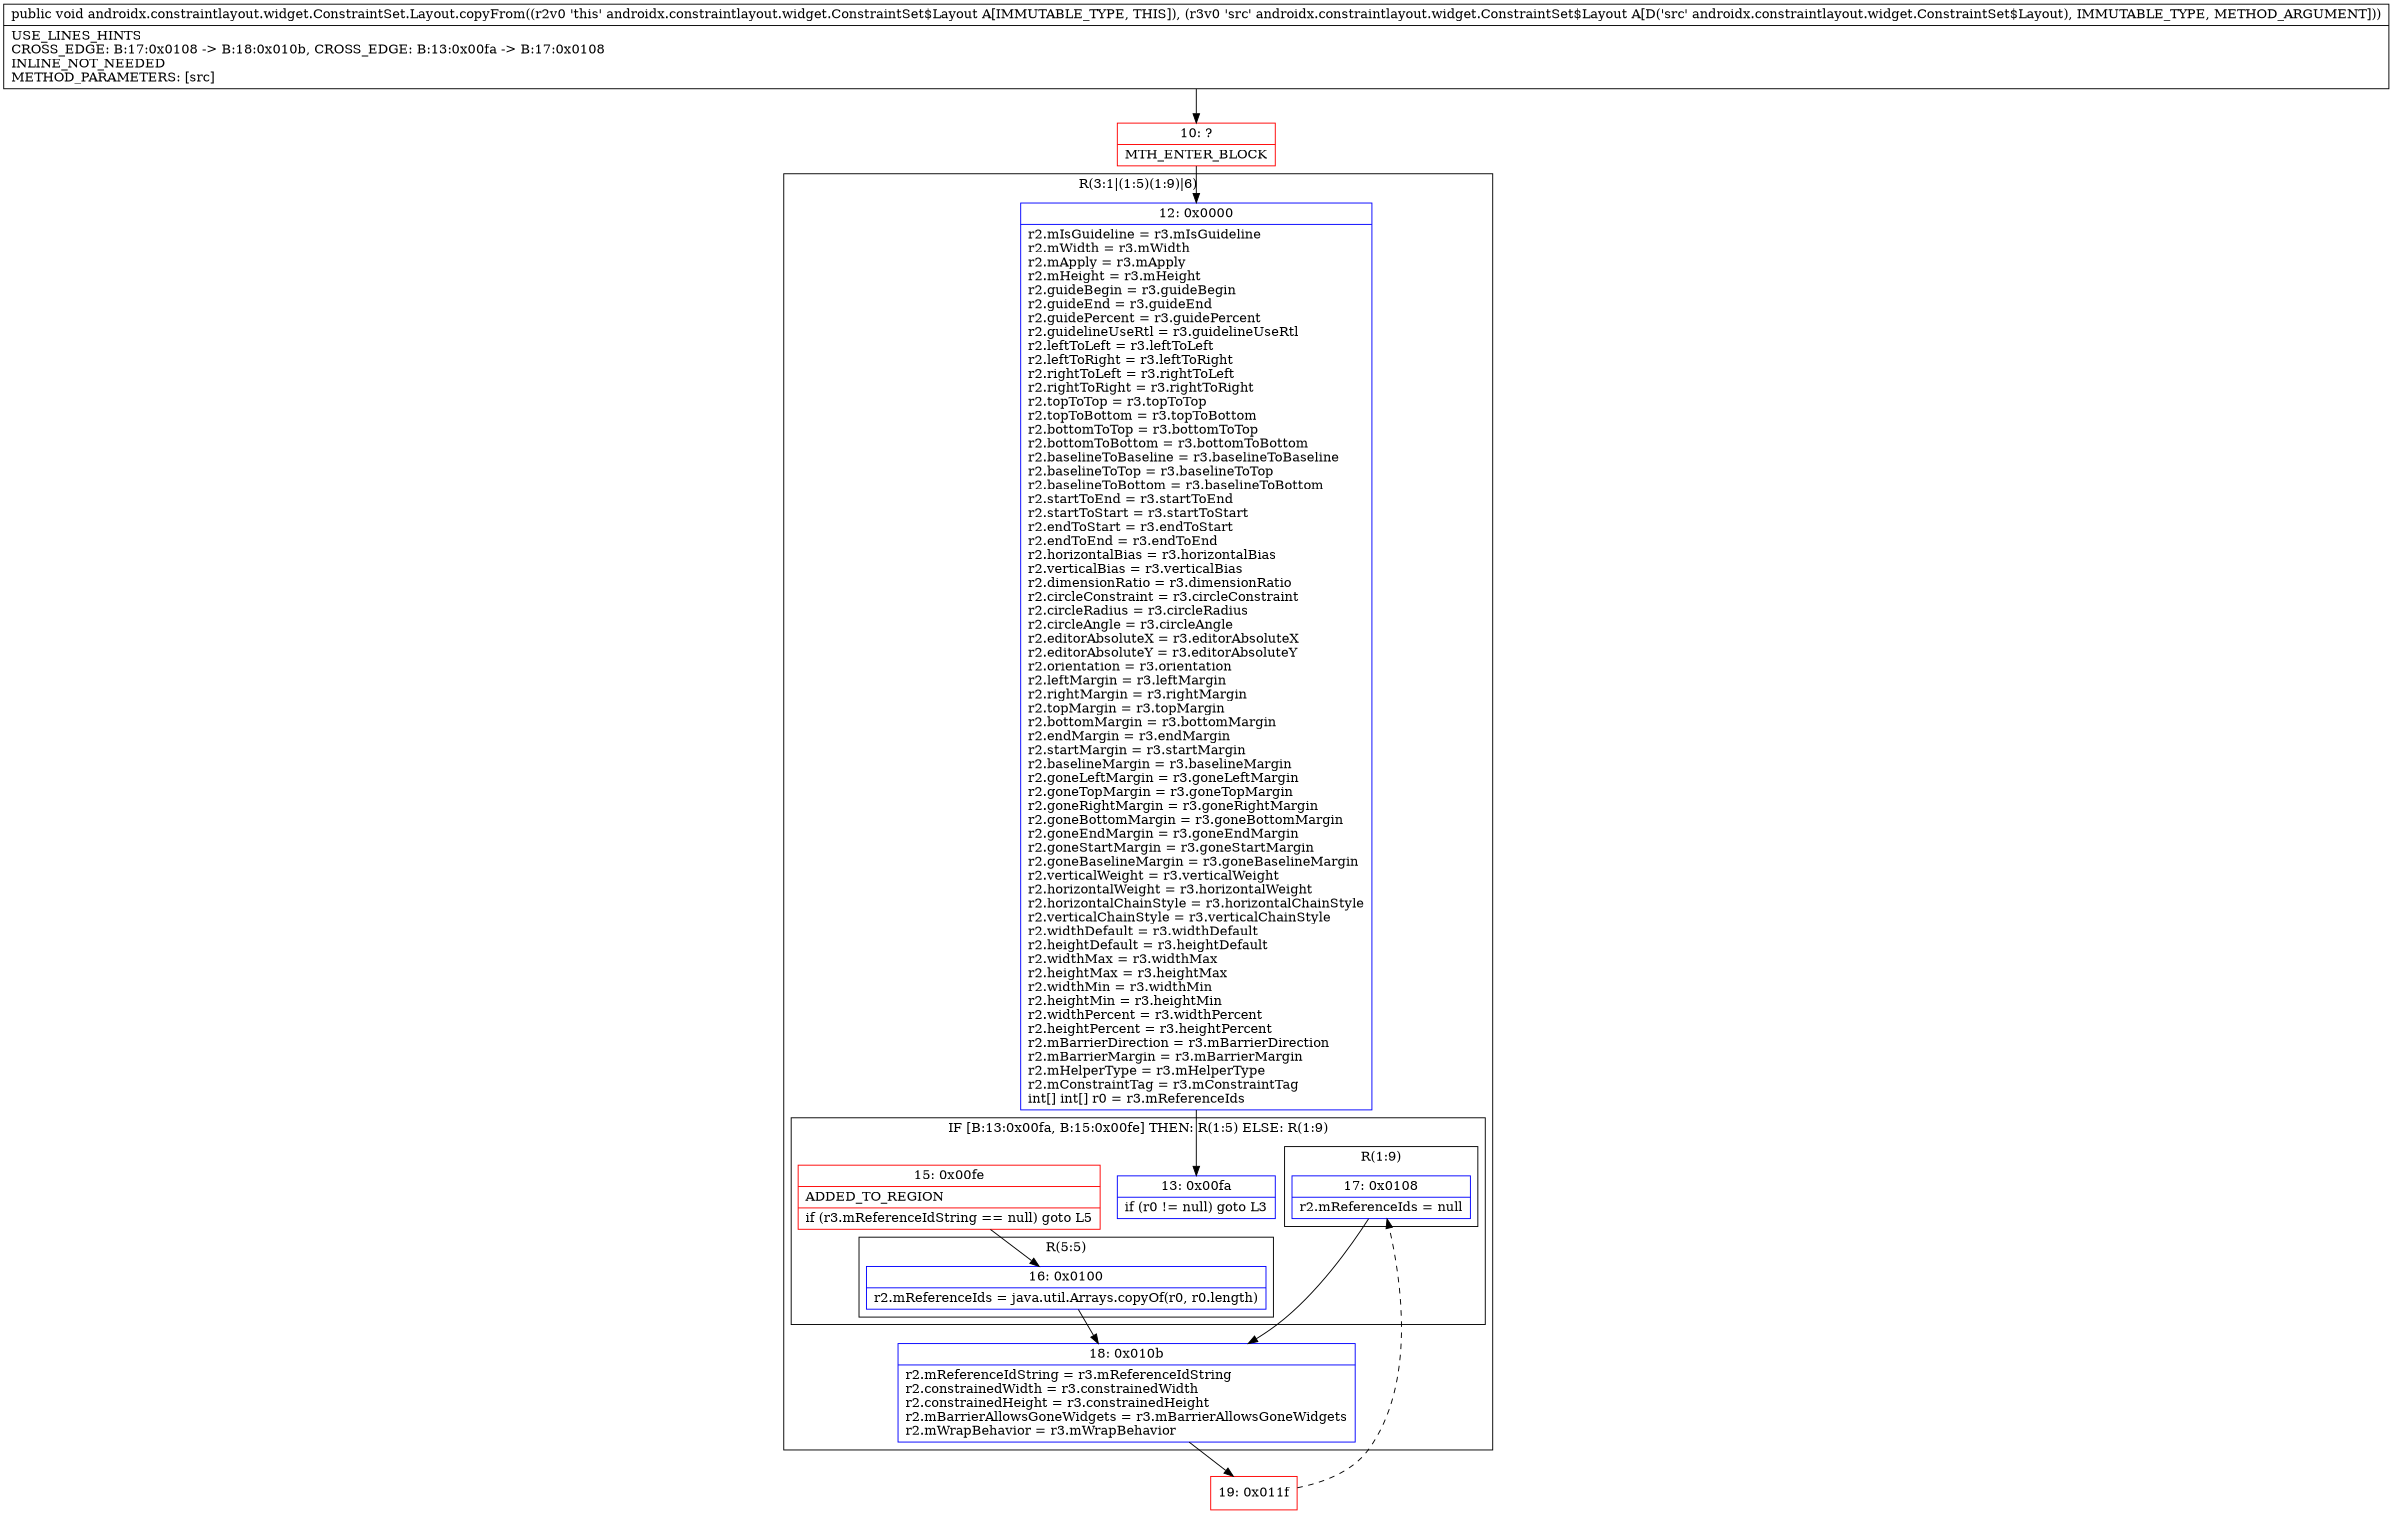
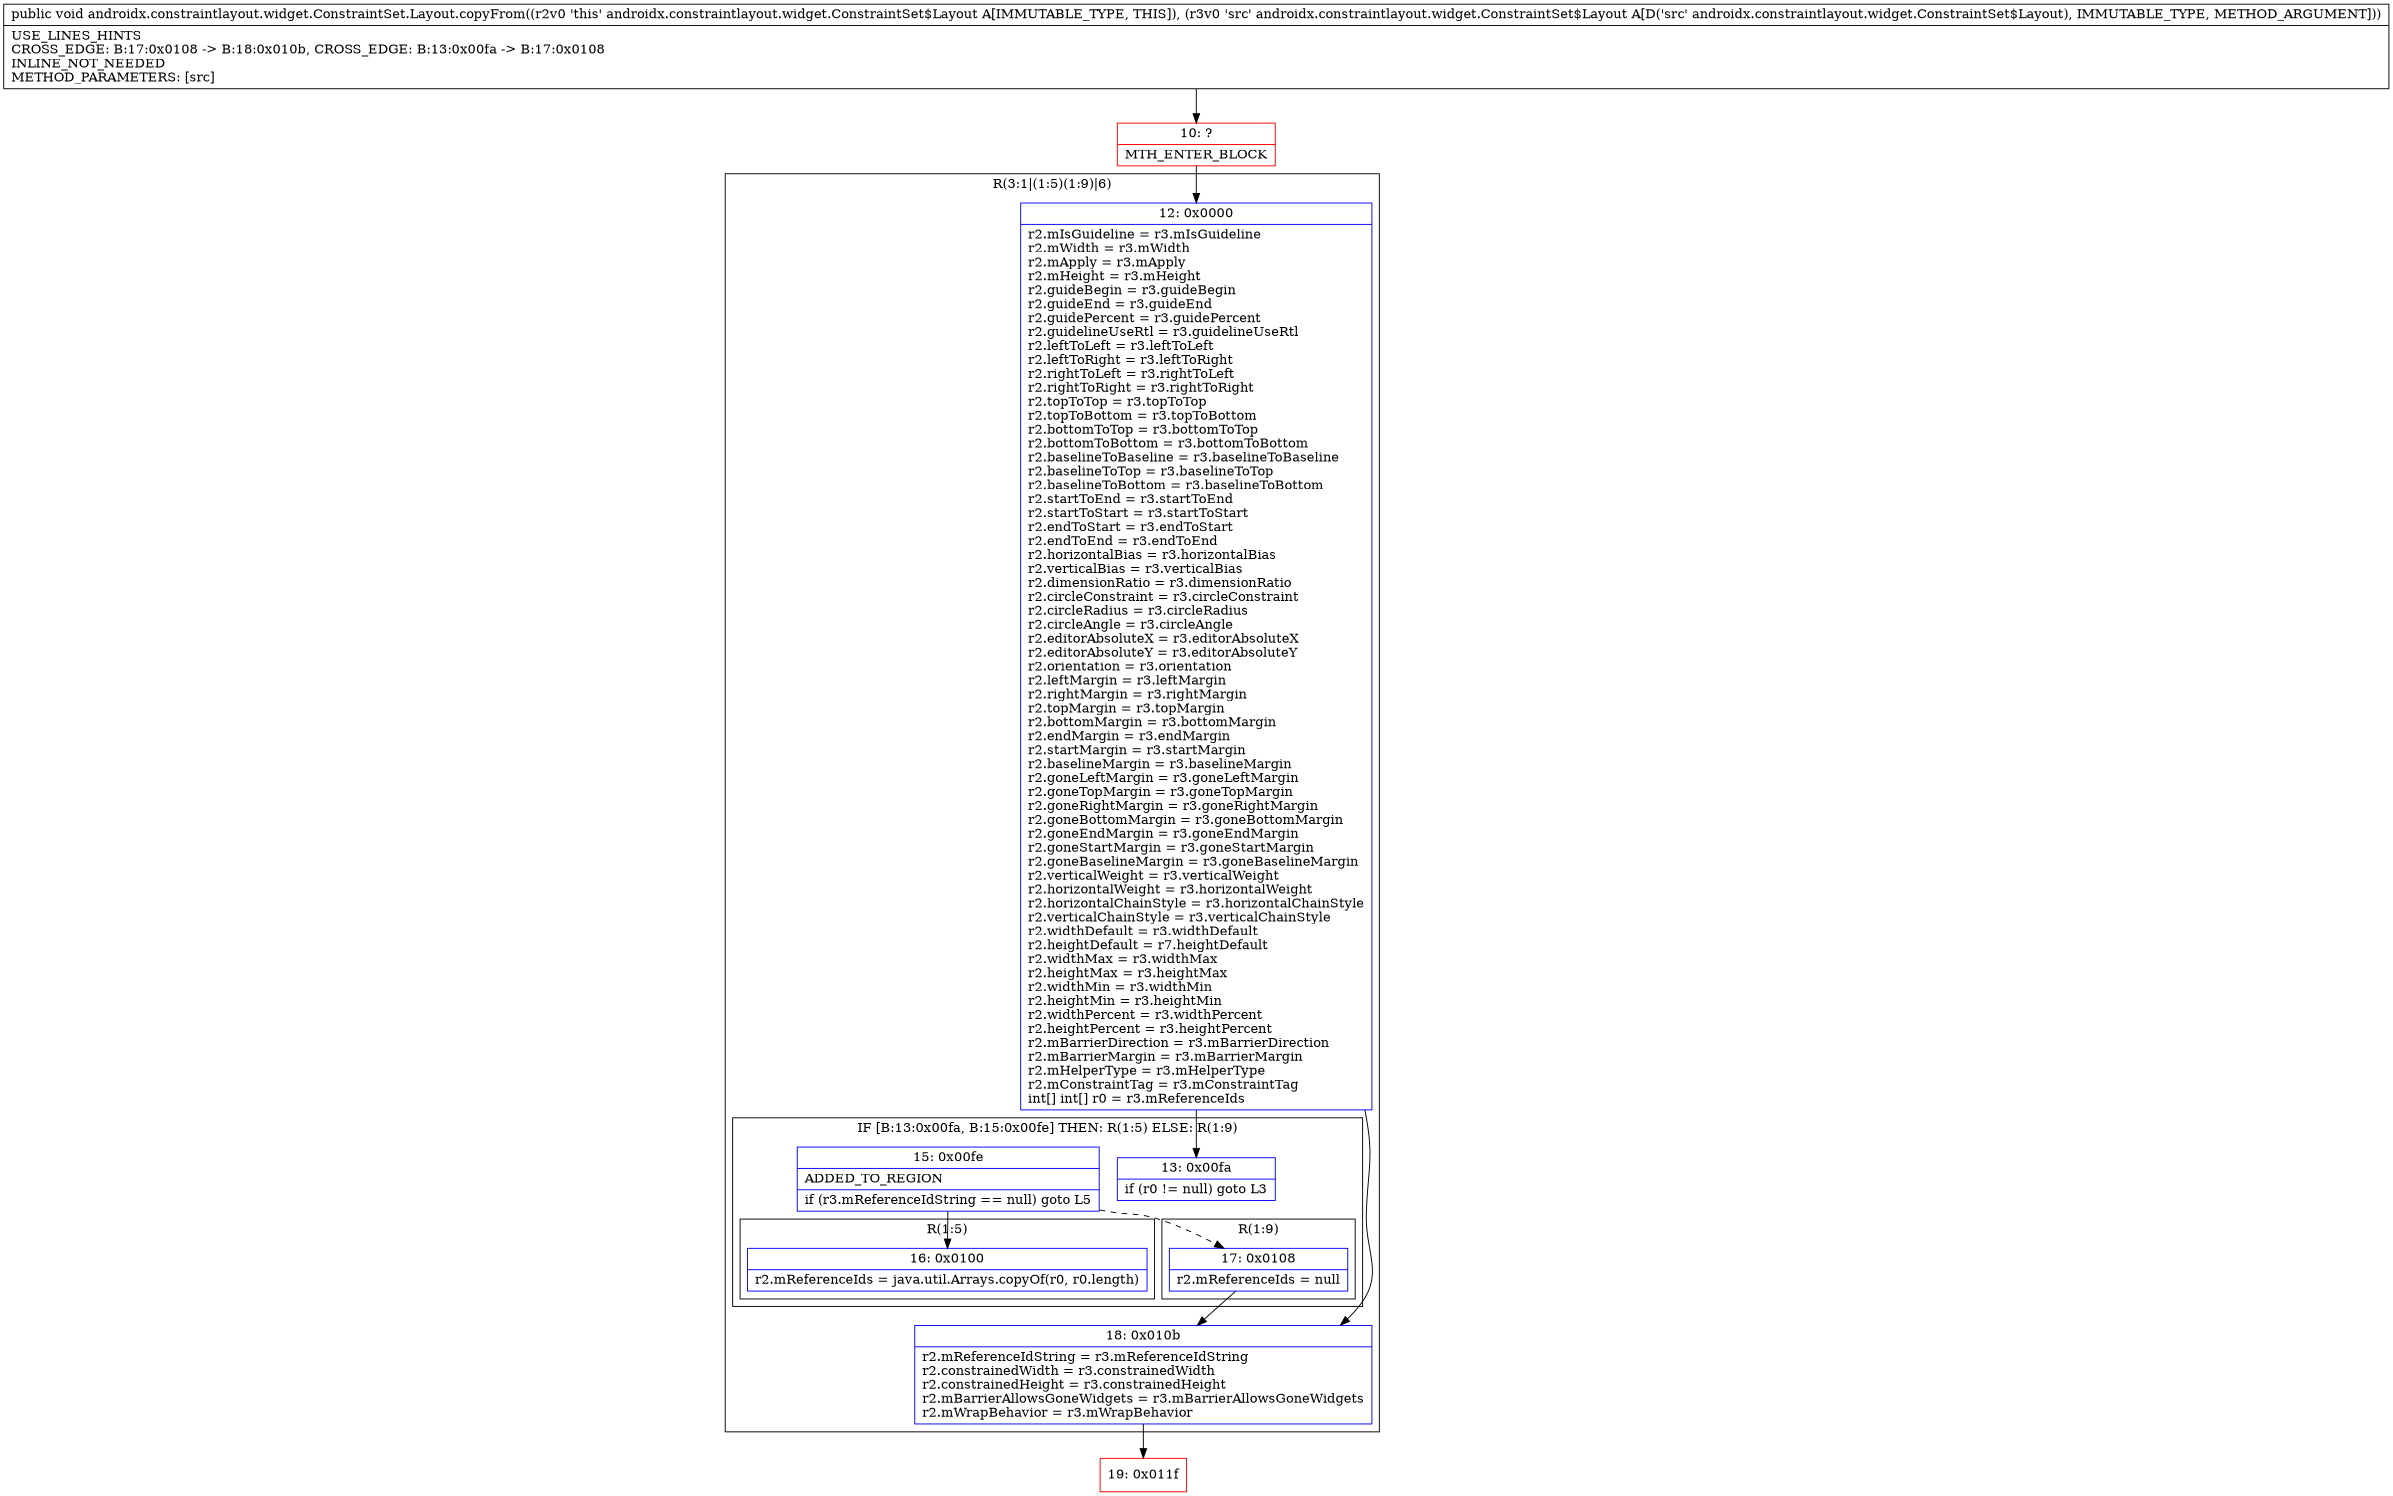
node "12: 0x0000": text "r2.heightDefault = r3.heightDefault" -> "r2.heightDefault = r7.heightDefault"
node "15: 0x00fe": color red -> blue
cluster "R(5:5)": label "R(5:5)" -> "R(1:5)"
edge "16: 0x0100" -> "18: 0x010b": now "12: 0x0000" -> "18: 0x010b"
edge "19: 0x011f" -> "17: 0x0108": now "15: 0x00fe" -> "17: 0x0108"
